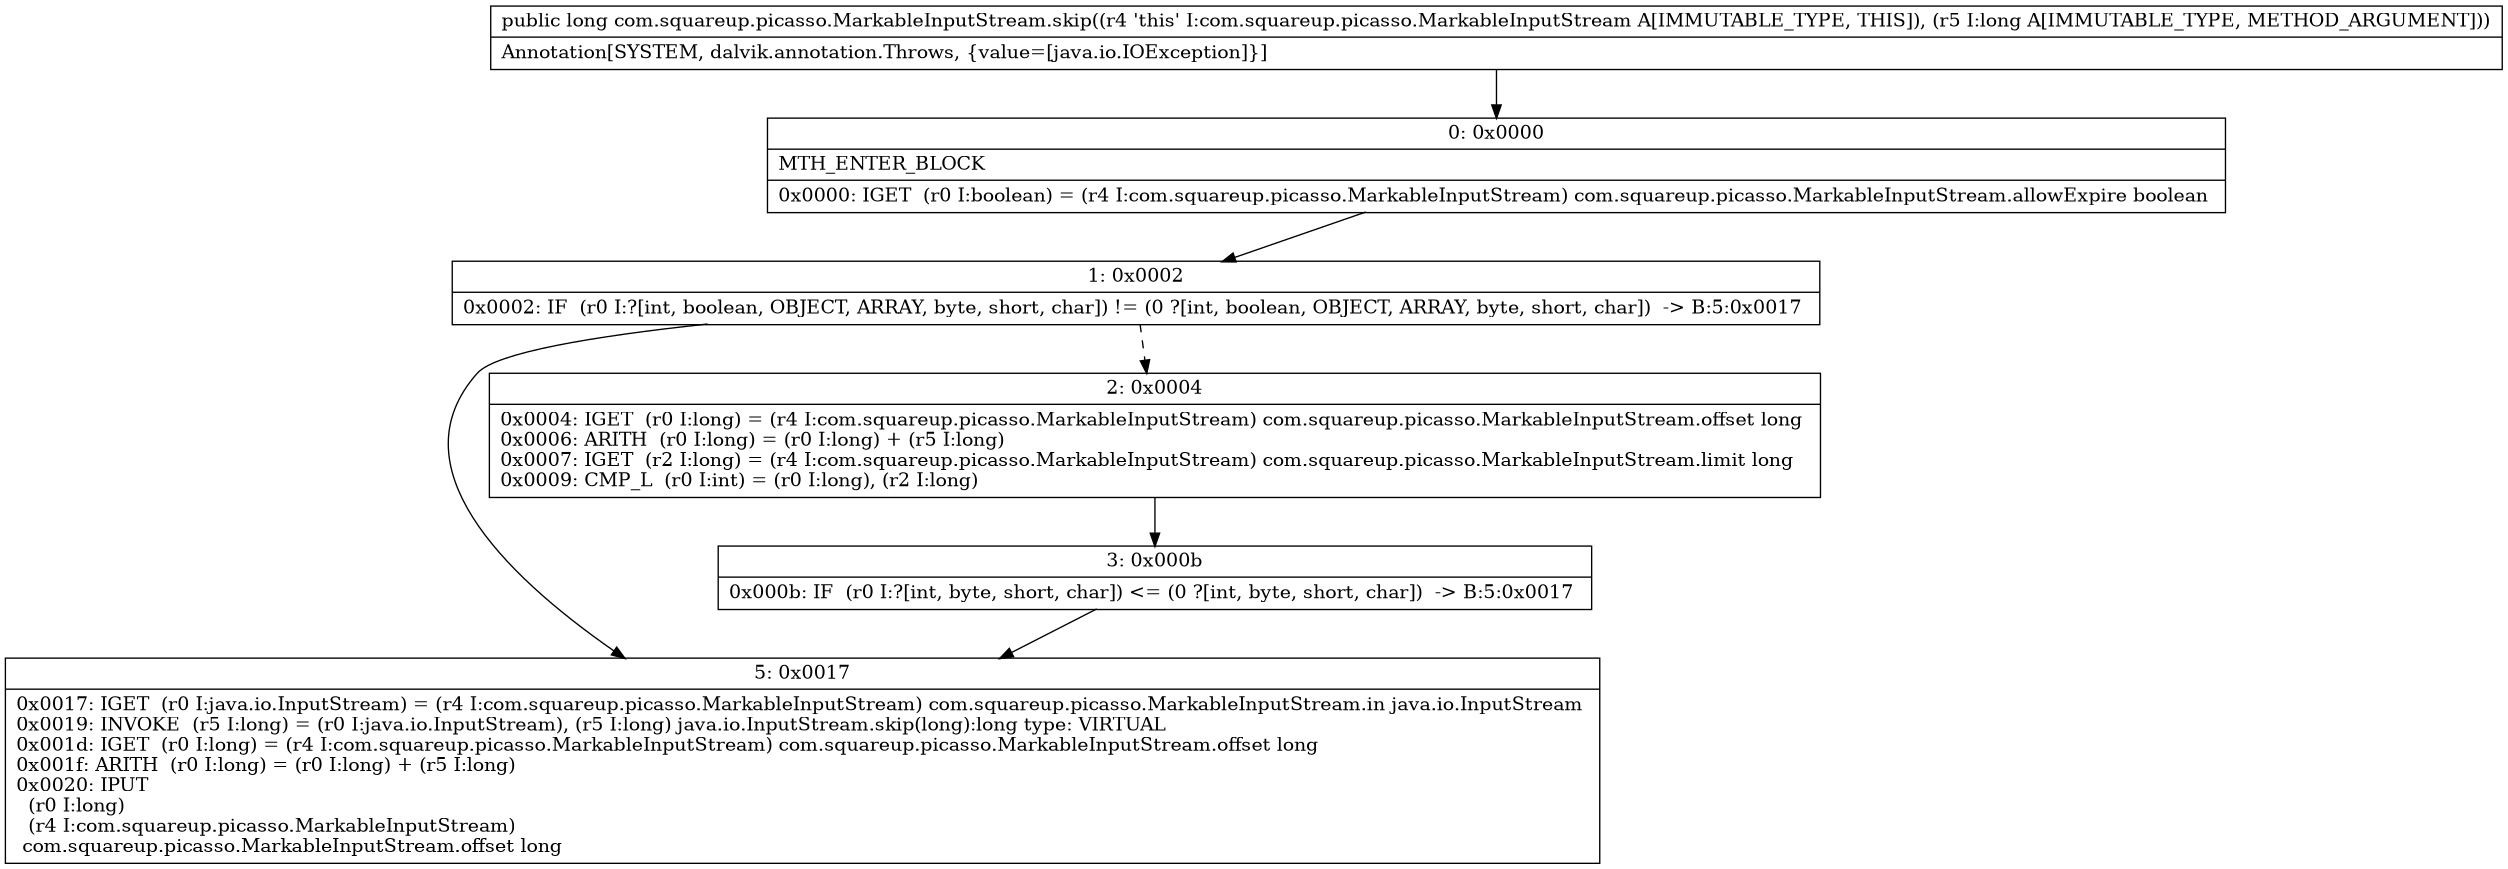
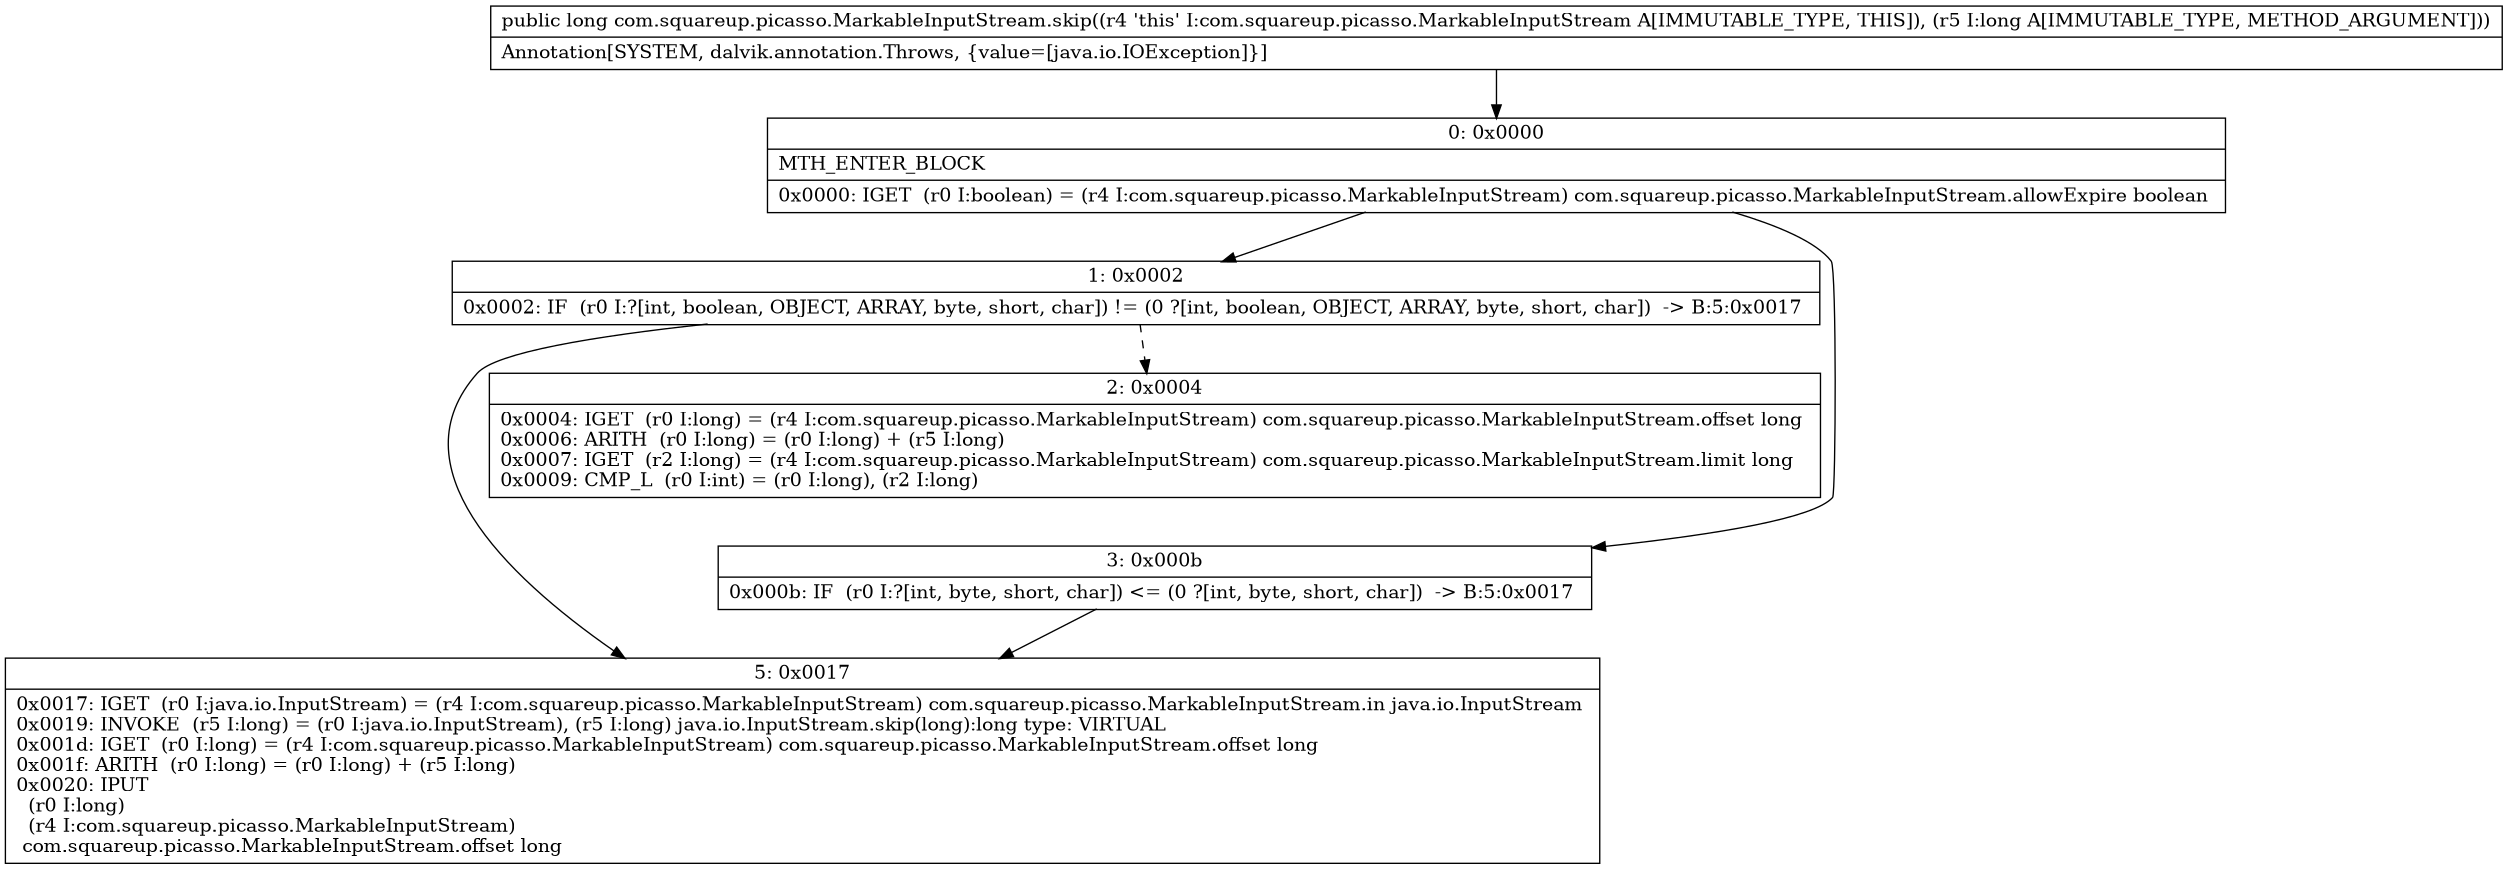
edge "2: 0x0004" -> "3: 0x000b": now "0: 0x0000" -> "3: 0x000b"
